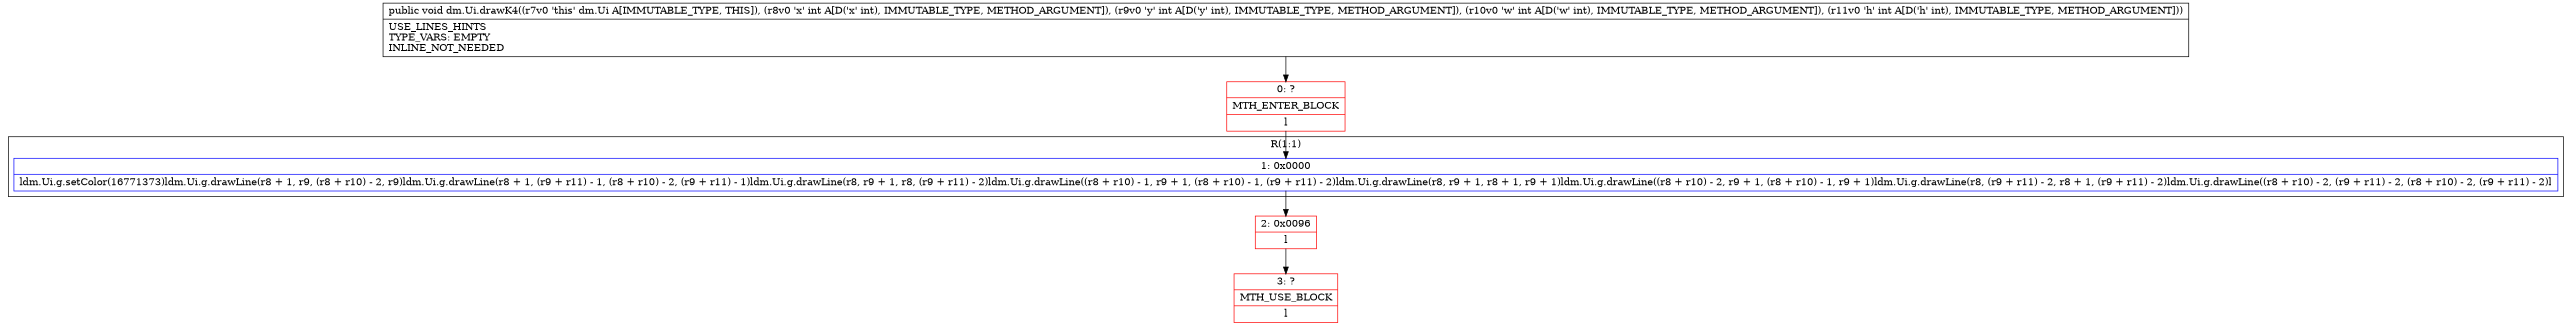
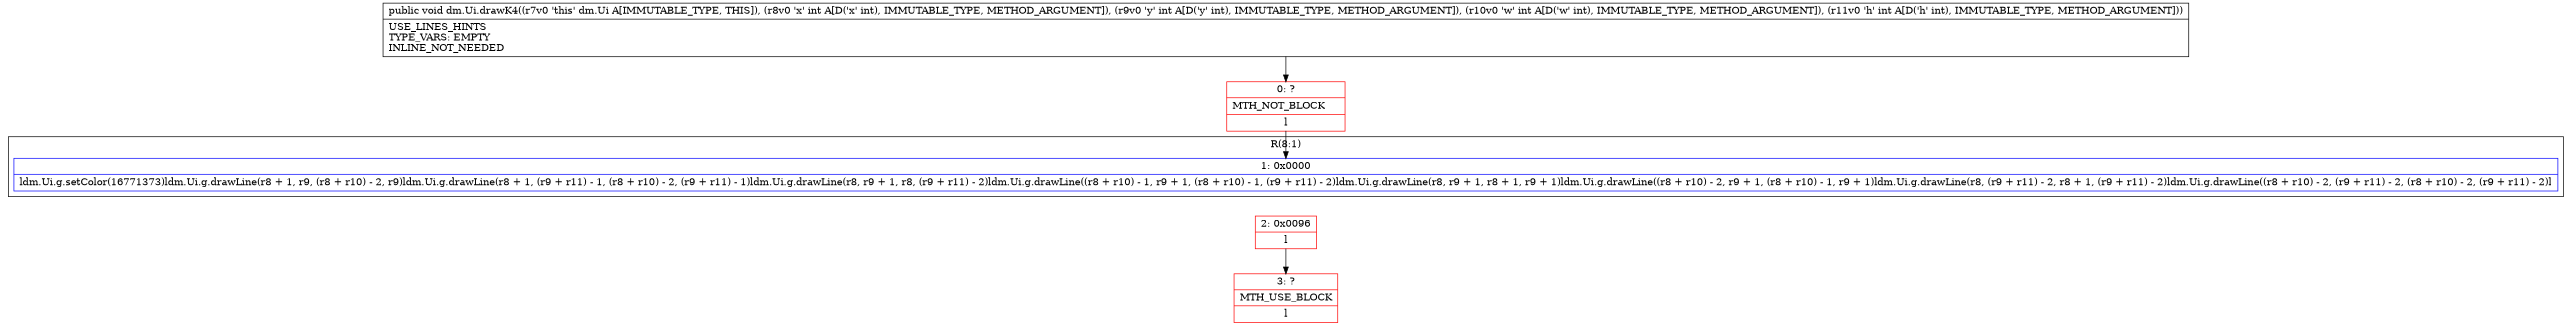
node "0: ?": text "MTH_ENTER_BLOCK" -> "MTH_NOT_BLOCK"
cluster "R(1:1)": label "R(1:1)" -> "R(8:1)"
edge "1: 0x0000" -> "2: 0x0096": removed
